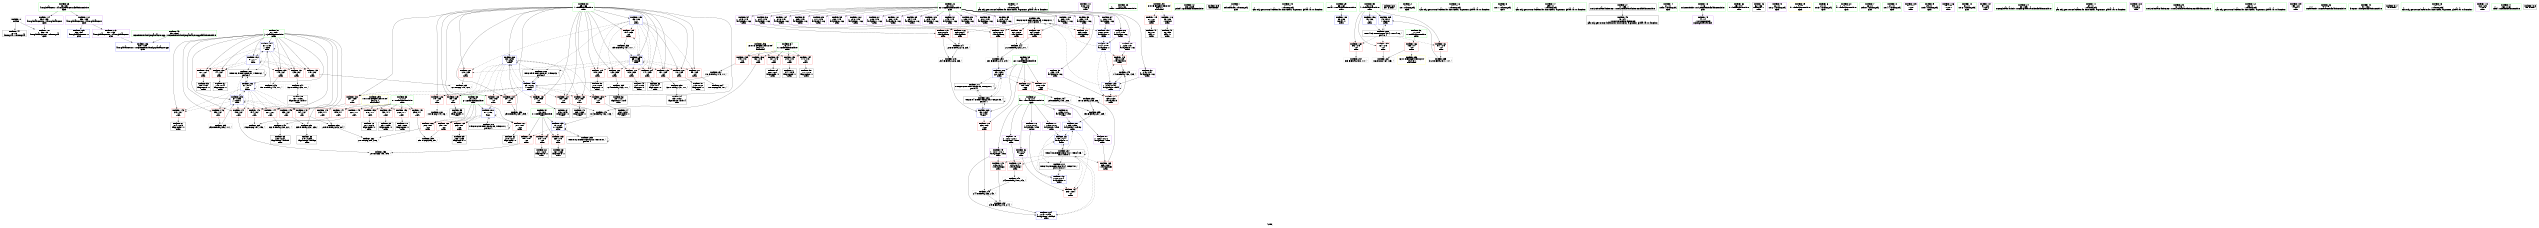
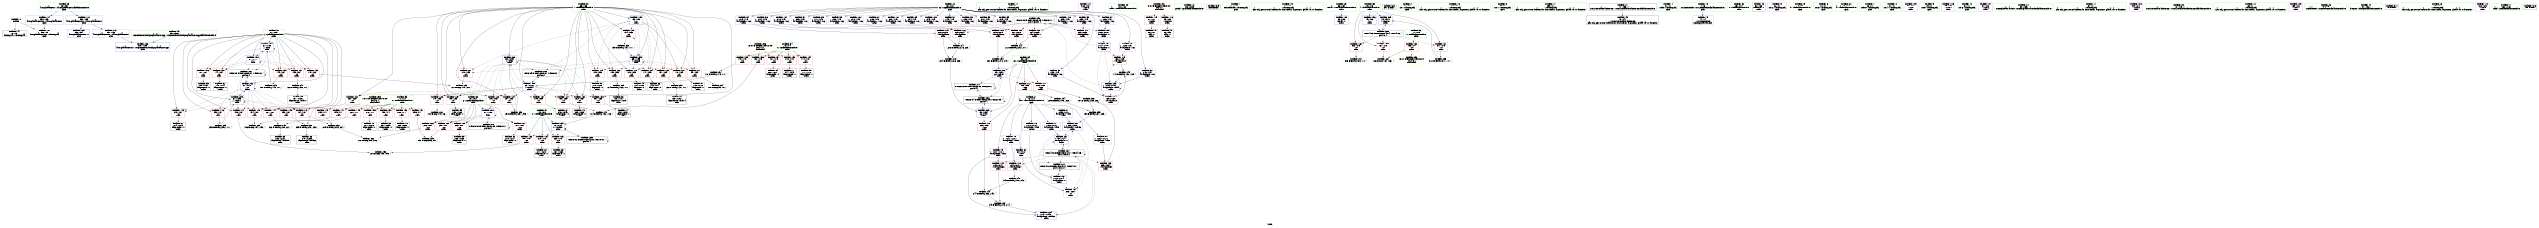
node "NodeID: 86": removed
